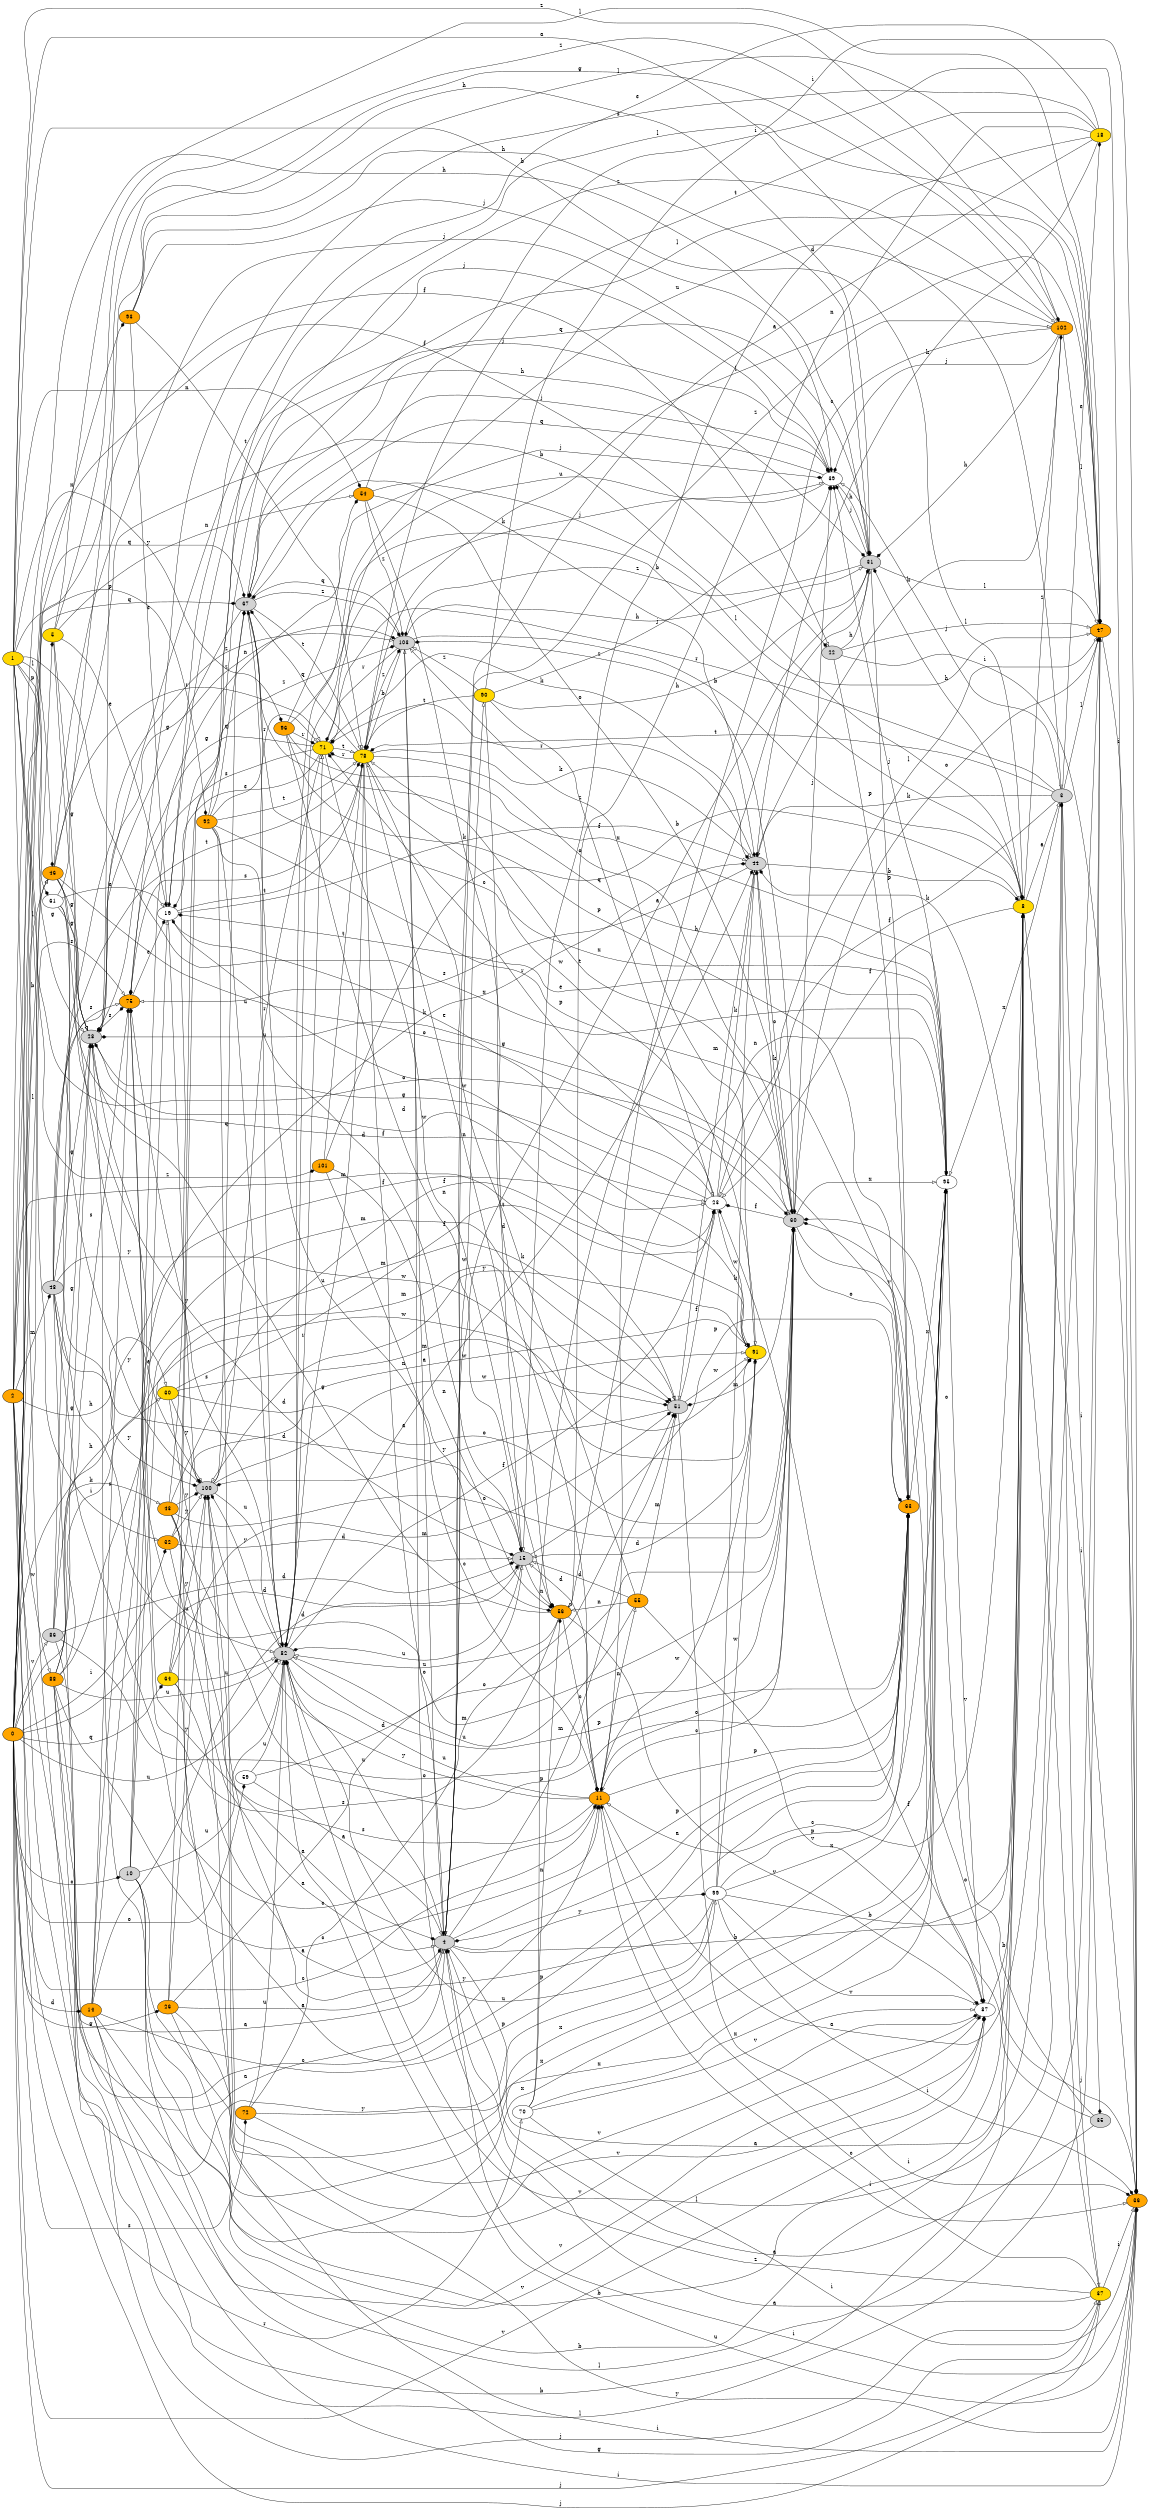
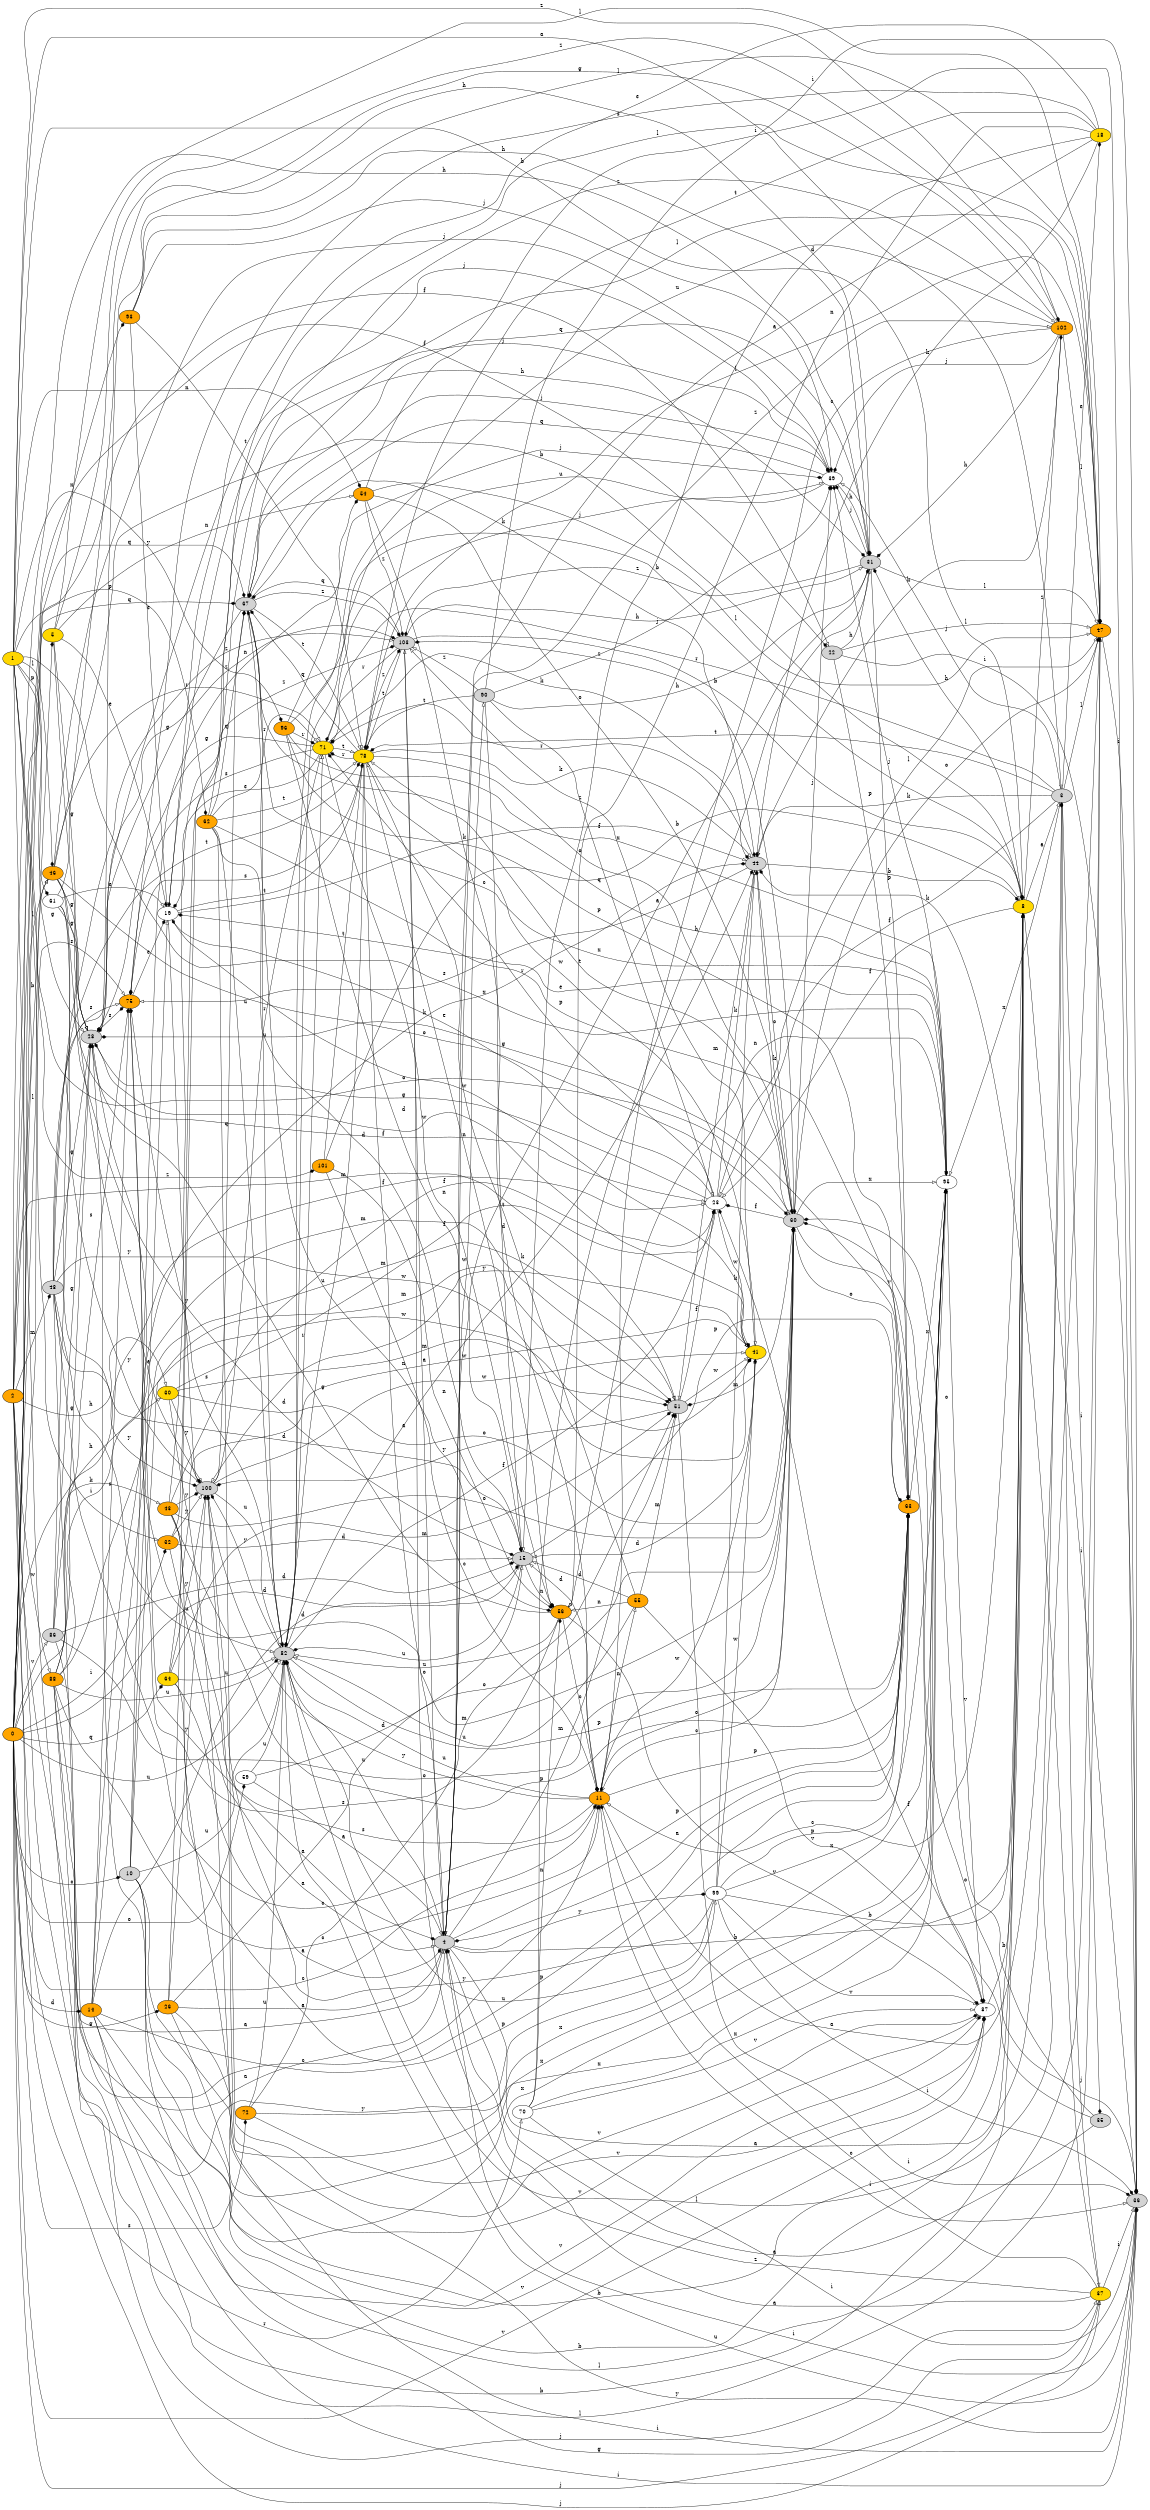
edge "103" -> "78": label "b" -> "t"
node "90": fillcolor gold -> lightgrey
node "92": label "92" -> "62"
node "91": label "91" -> "41"
node "36": fillcolor orange -> lightgrey
